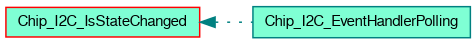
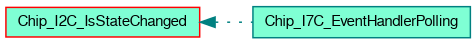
node "Chip_I2C_EventHandlerPolling": label "Chip_I2C_EventHandlerPolling" -> "Chip_I7C_EventHandlerPolling"
